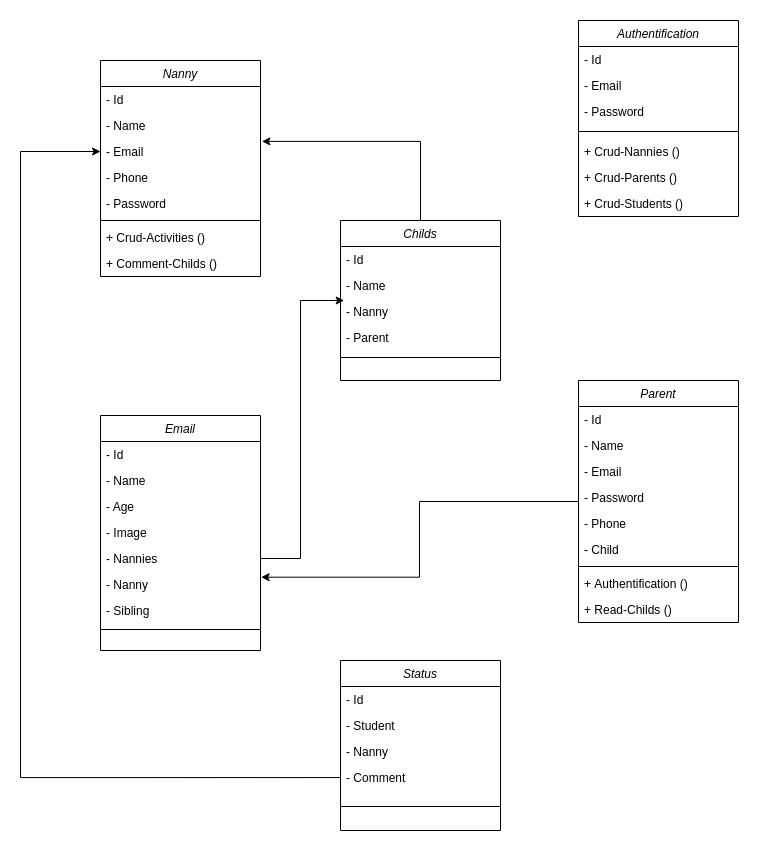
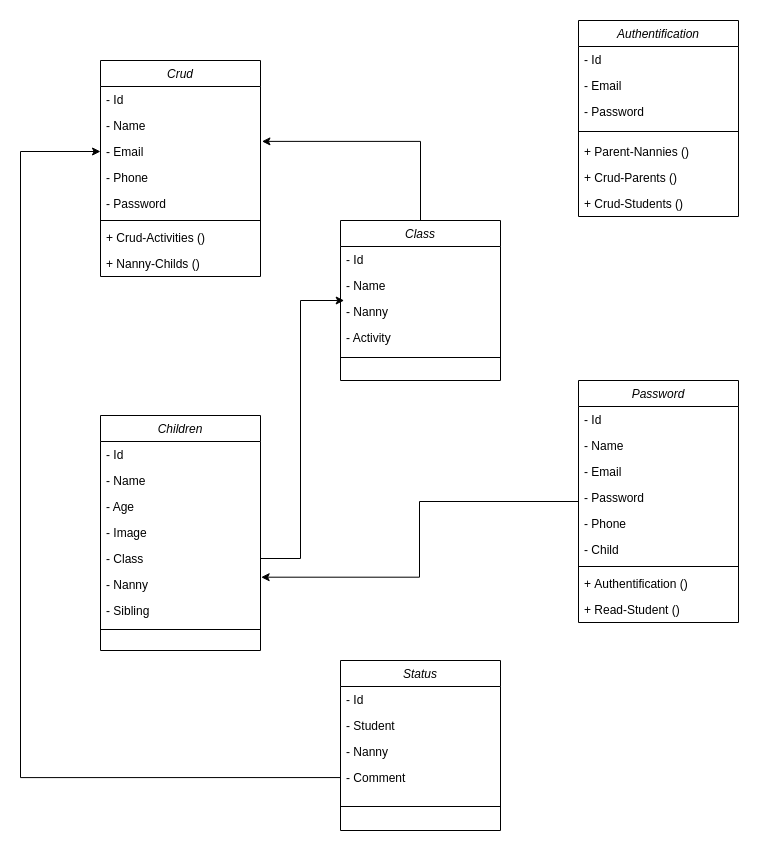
node "Nanny": label "Nanny" -> "Crud"
node "+ Crud-Nannies ()": label "+ Crud-Nannies ()" -> "+ Parent-Nannies ()"
node "Childs": label "Childs" -> "Class"
node "+ Comment-Childs ()": label "+ Comment-Childs ()" -> "+ Nanny-Childs ()"
node "- Parent": label "- Parent" -> "- Activity"
node "Parent": label "Parent" -> "Password"
node "Email": label "Email" -> "Children"
node "- Nannies": label "- Nannies" -> "- Class"
node "+ Read-Childs ()": label "+ Read-Childs ()" -> "+ Read-Student ()"
